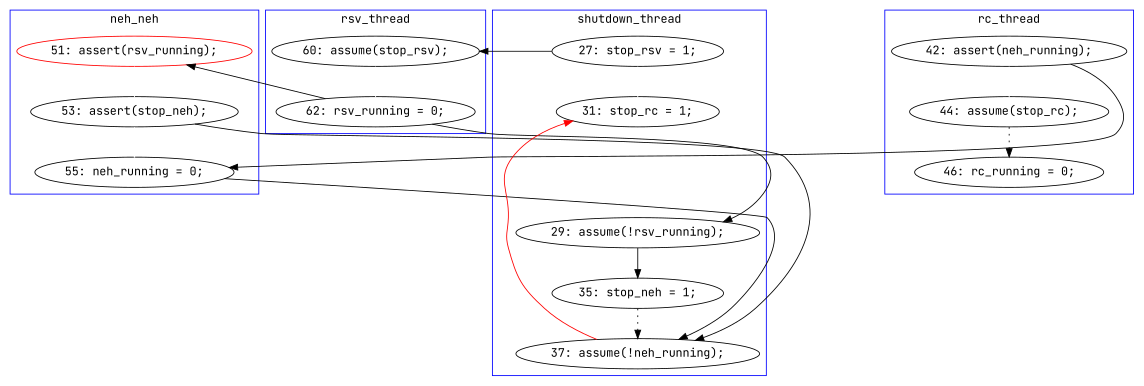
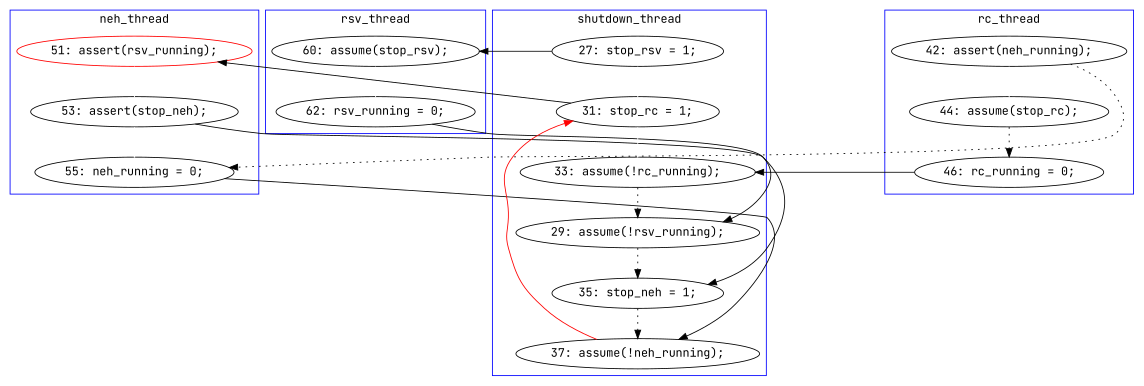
cluster "neh_neh": label "neh_neh" -> "neh_thread"
edge "62: rsv_running = 0;" -> "51: assert(rsv_running);": now "31: stop_rc = 1;" -> "51: assert(rsv_running);"
edge "42: assert(neh_running);" -> "55: neh_running = 0;": style solid -> dotted
edge "53: assert(stop_neh);" -> "37: assume(!neh_running);": now "53: assert(stop_neh);" -> "35: stop_neh = 1;"
node "33: assume(!rc_running);": added
edge "29: assume(!rsv_running);" -> "35: stop_neh = 1;": style solid -> dotted
